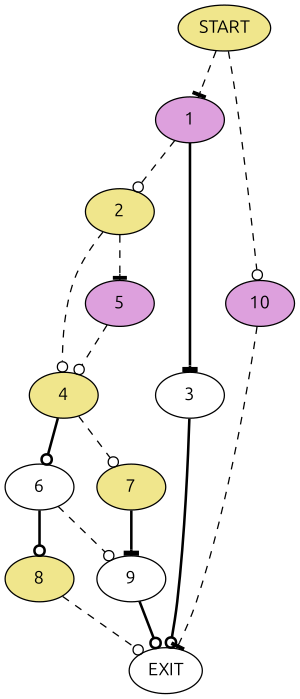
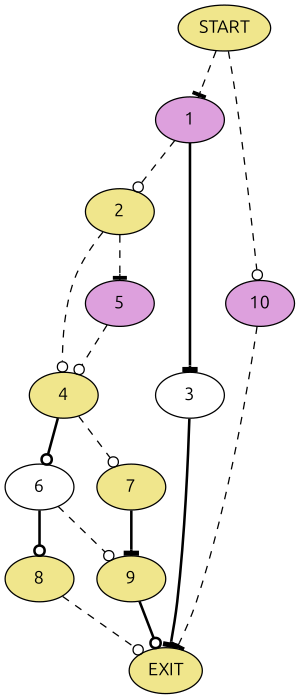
edge "3" -> "EXIT": arrowhead odot -> tee
node "9": fillcolor white -> khaki
node "EXIT": fillcolor white -> khaki
